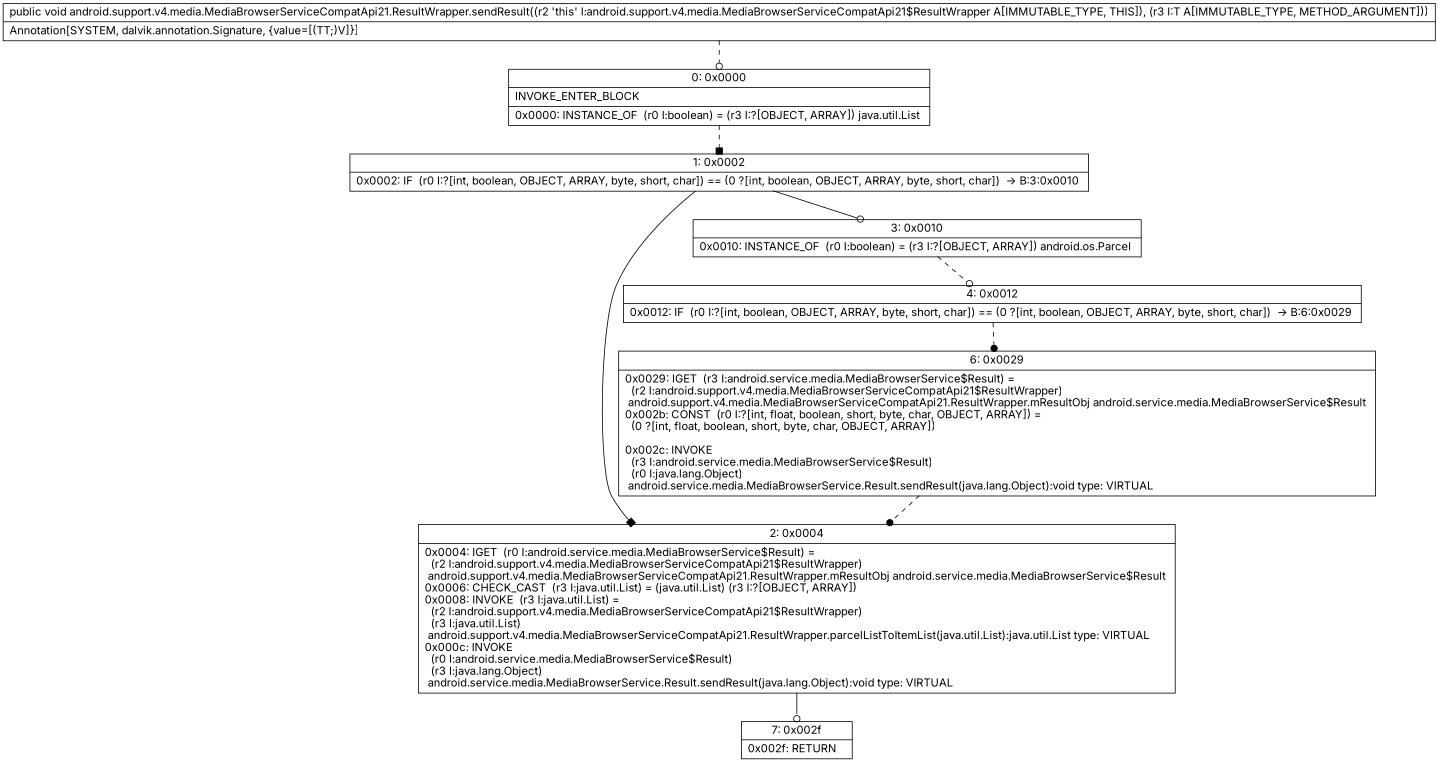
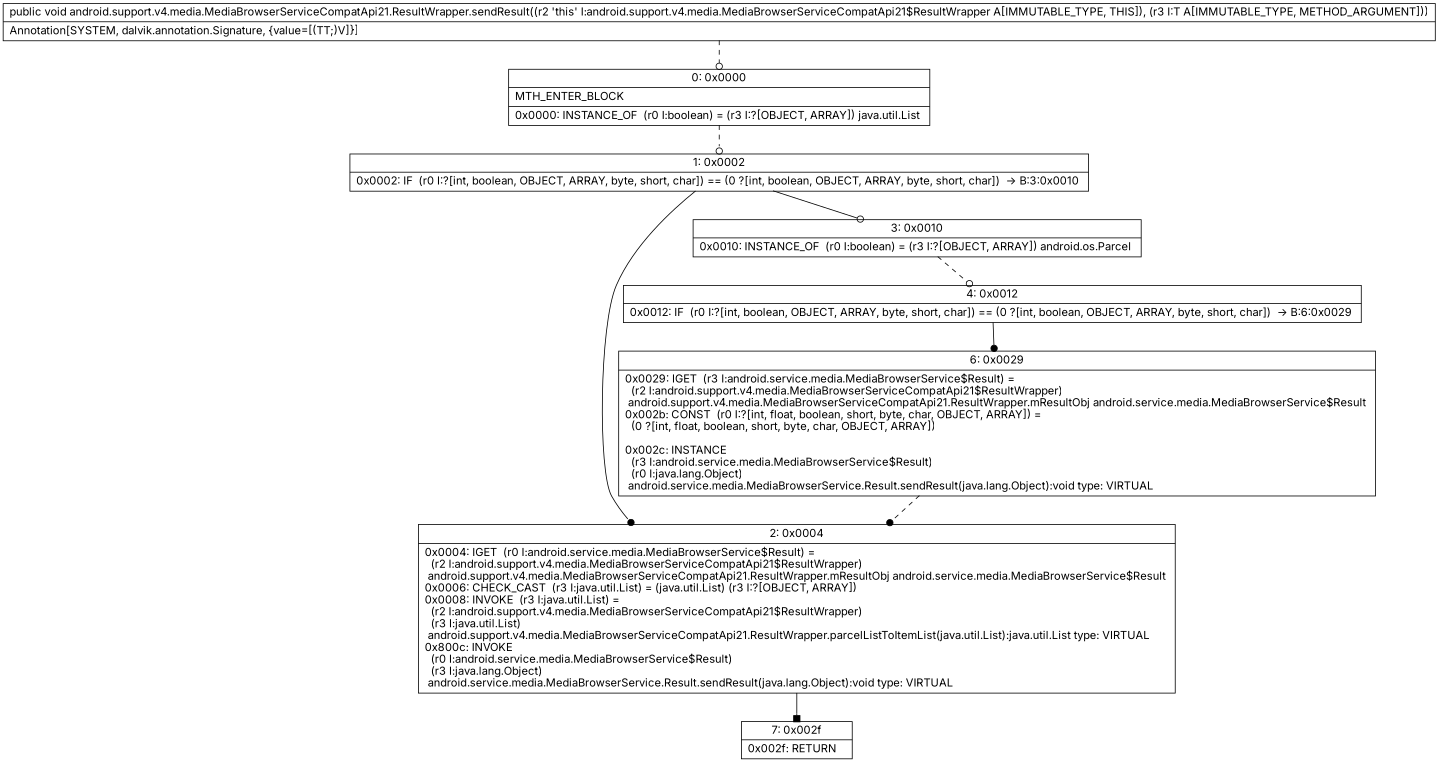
node "0: 0x0000": text "INVOKE_ENTER_BLOCK" -> "MTH_ENTER_BLOCK"
edge "0: 0x0000" -> "1: 0x0002": arrowhead box -> odot
edge "4: 0x0012" -> "6: 0x0029": style dashed -> solid
edge "1: 0x0002" -> "2: 0x0004": arrowhead box -> dot
node "6: 0x0029": text "0x002c: INVOKE" -> "0x002c: INSTANCE"
node "2: 0x0004": text "0x000c: INVOKE" -> "0x800c: INVOKE"
edge "2: 0x0004" -> "7: 0x002f": arrowhead odot -> box
